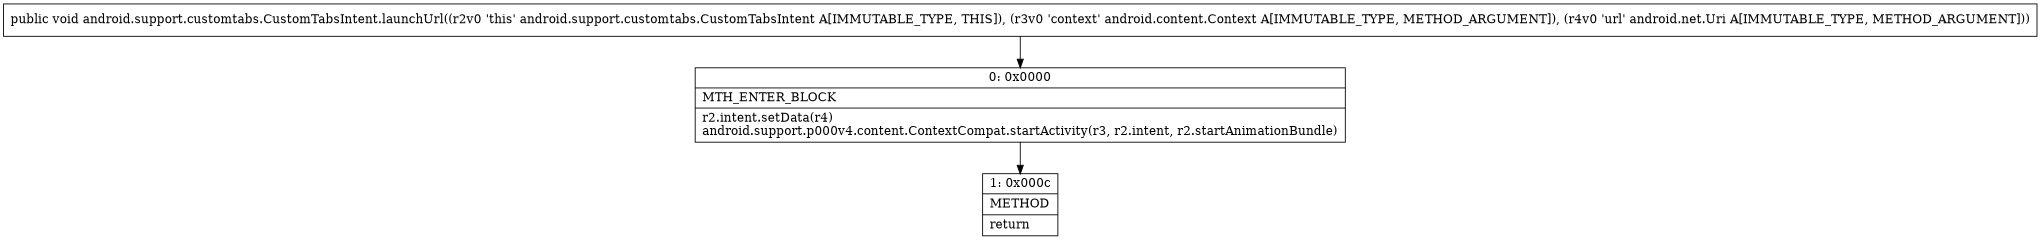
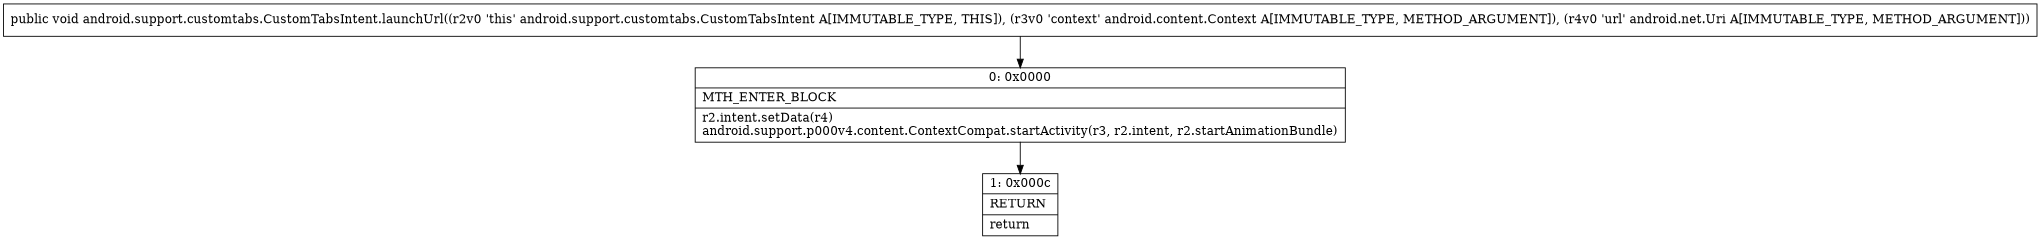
node "1: 0x000c": text "METHOD" -> "RETURN"
